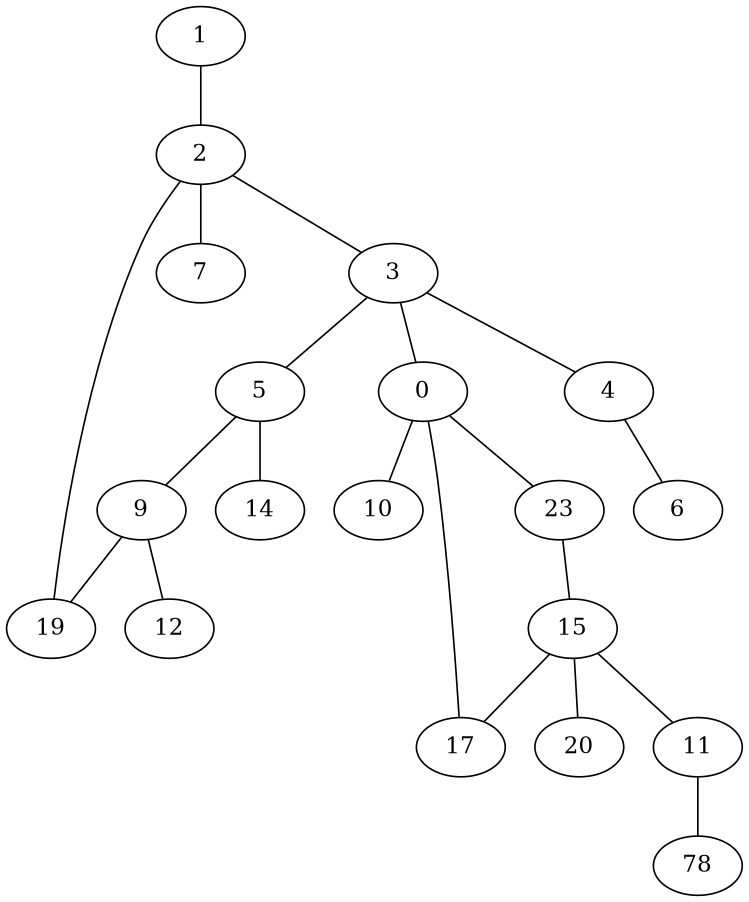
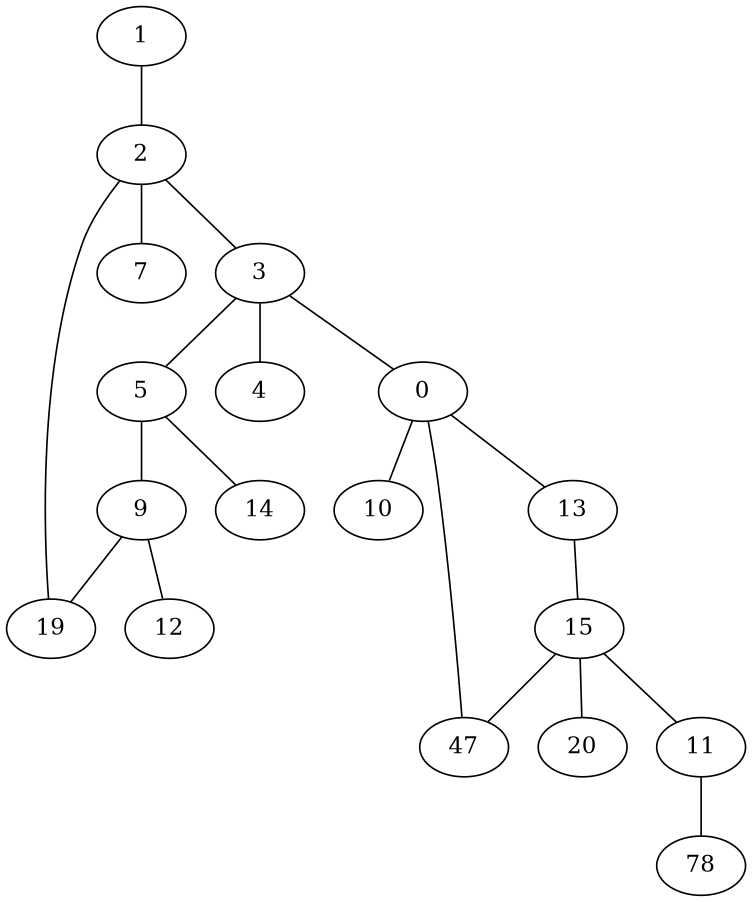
node "23": label "23" -> "13"
node "6": removed
node "17": label "17" -> "47"
